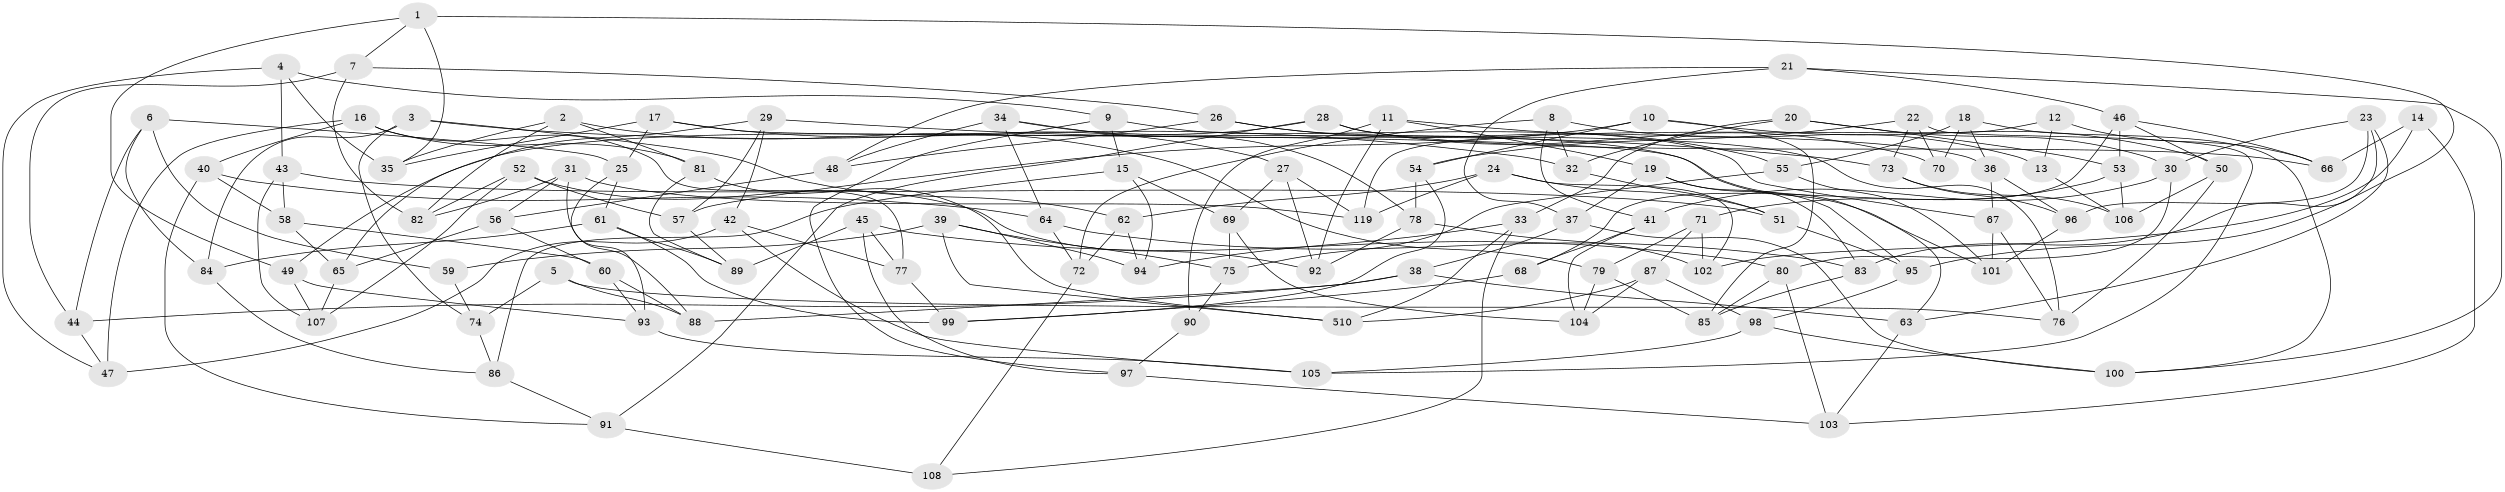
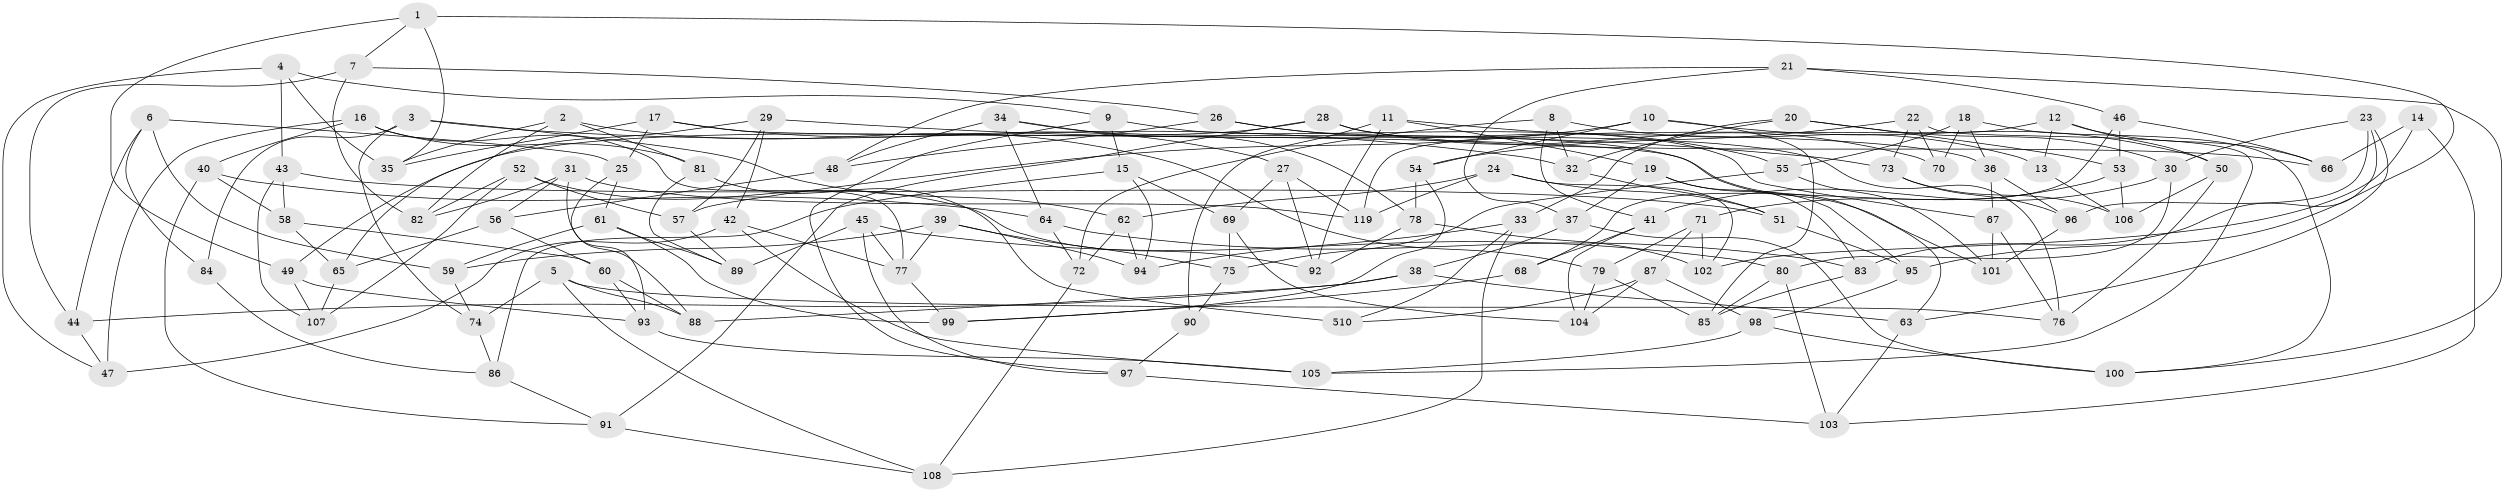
edge "46" -- "50": now "12" -- "50"
edge "61" -- "84": now "61" -- "59"
edge "39" -- "510": now "39" -- "77"
edge "5" -- "108": added
